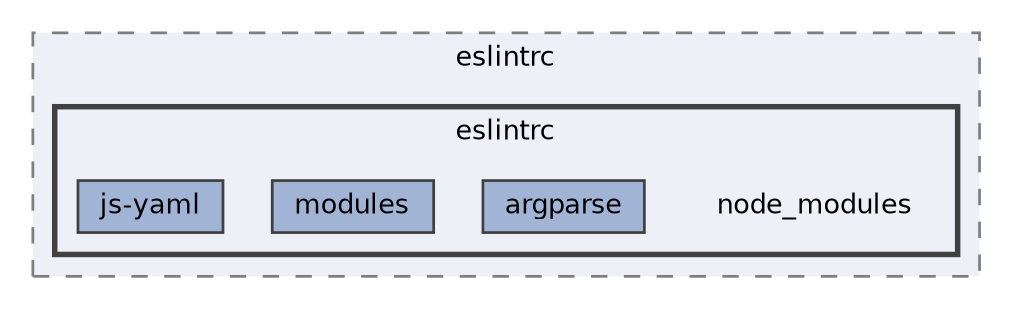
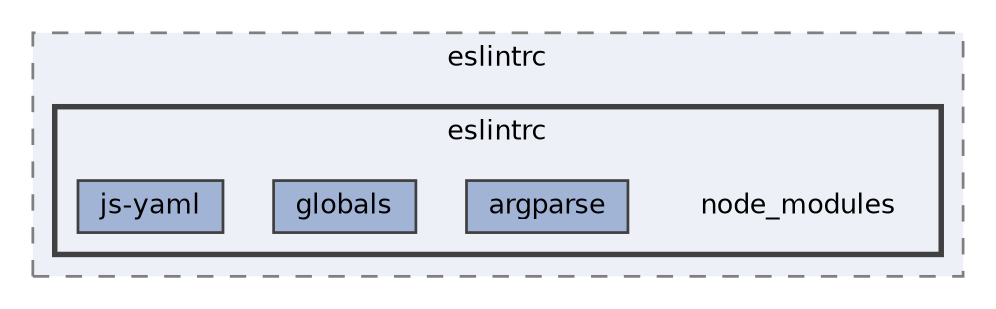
node "modules": label "modules" -> "globals"
